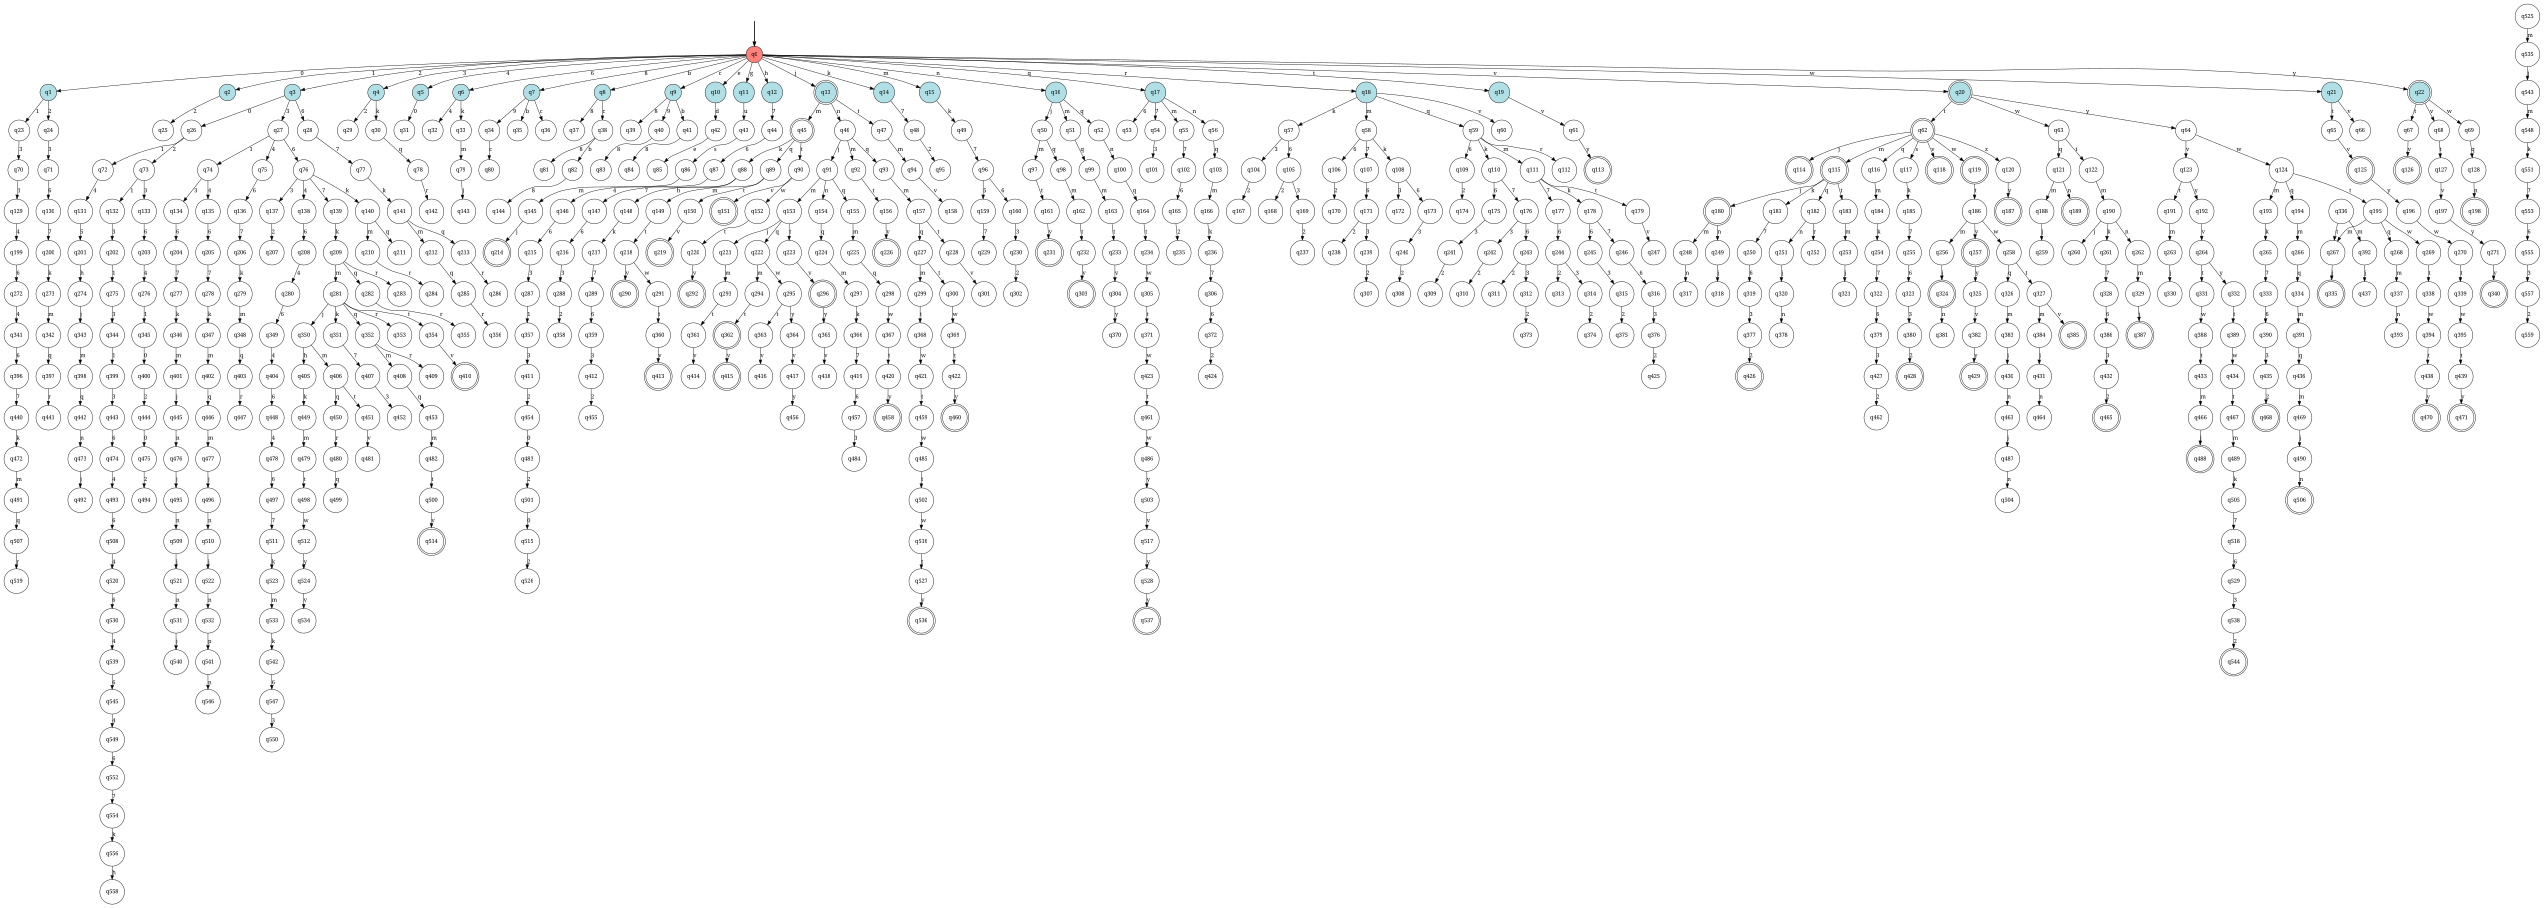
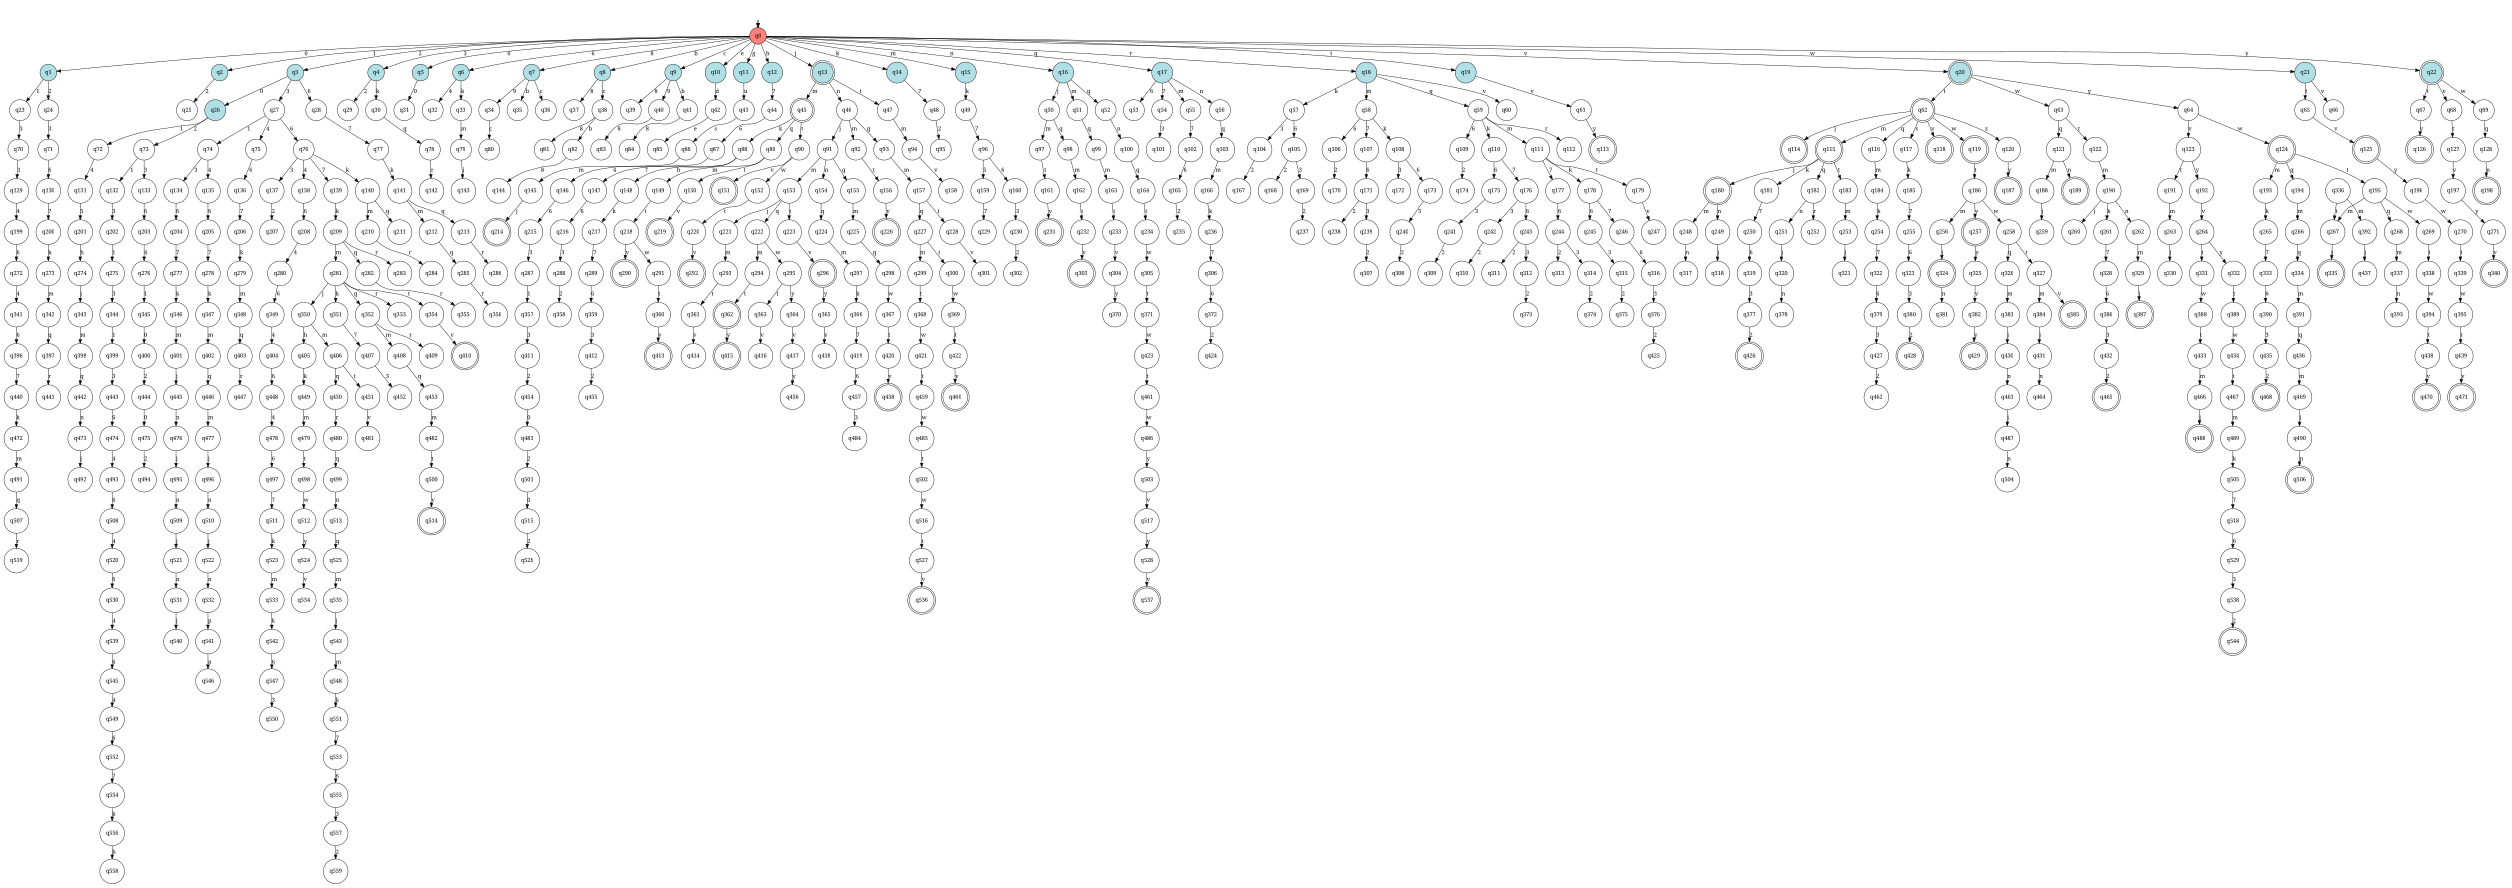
node "q26": fillcolor white -> powderblue
node "q124": shape circle -> doublecircle
node "q513": added
